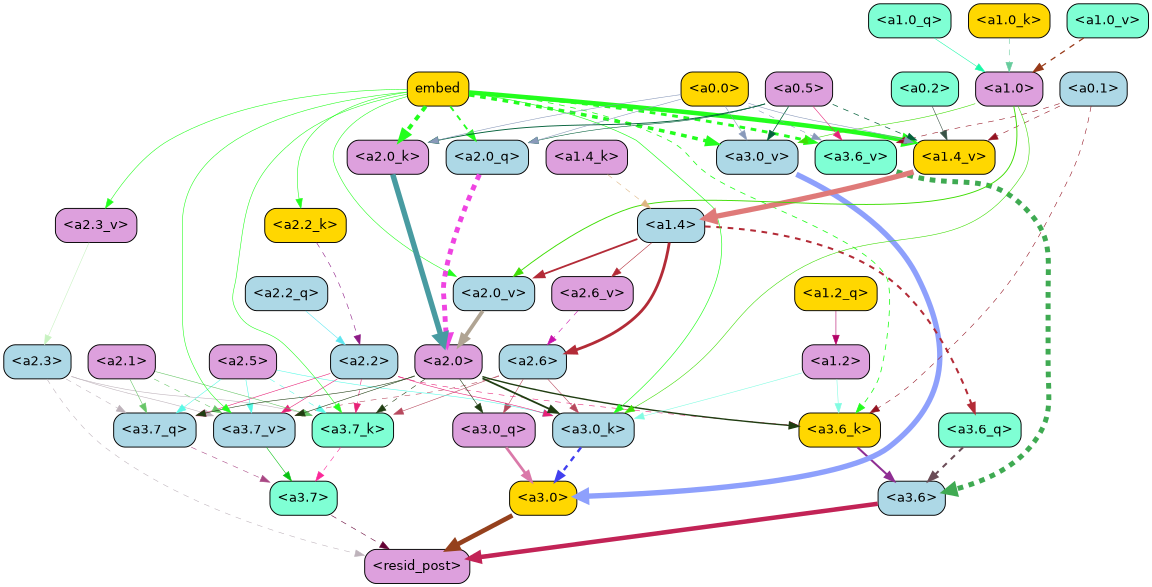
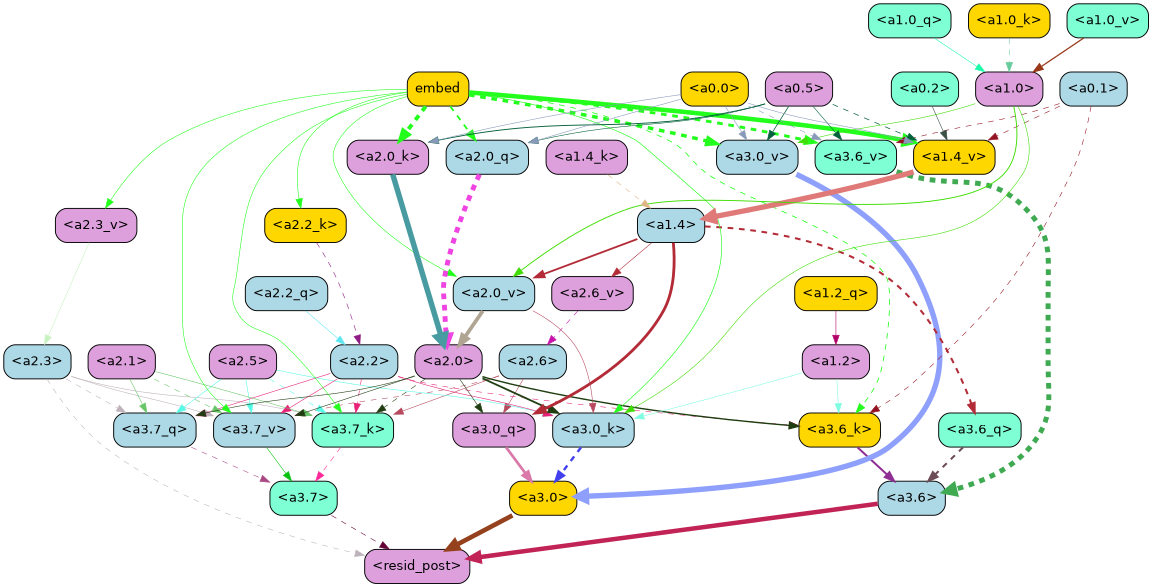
edge "<a1.0_v>" -> "<a1.0>": style dashed -> solid
edge "<a0.5>" -> "<a3.6_v>": color #e72177 -> #04613b
edge "<a1.4>" -> "<a2.6>": now "<a1.4>" -> "<a3.0_q>"
edge "<a2.6>" -> "<a3.0_k>": now "<a2.0_v>" -> "<a3.0_k>"
